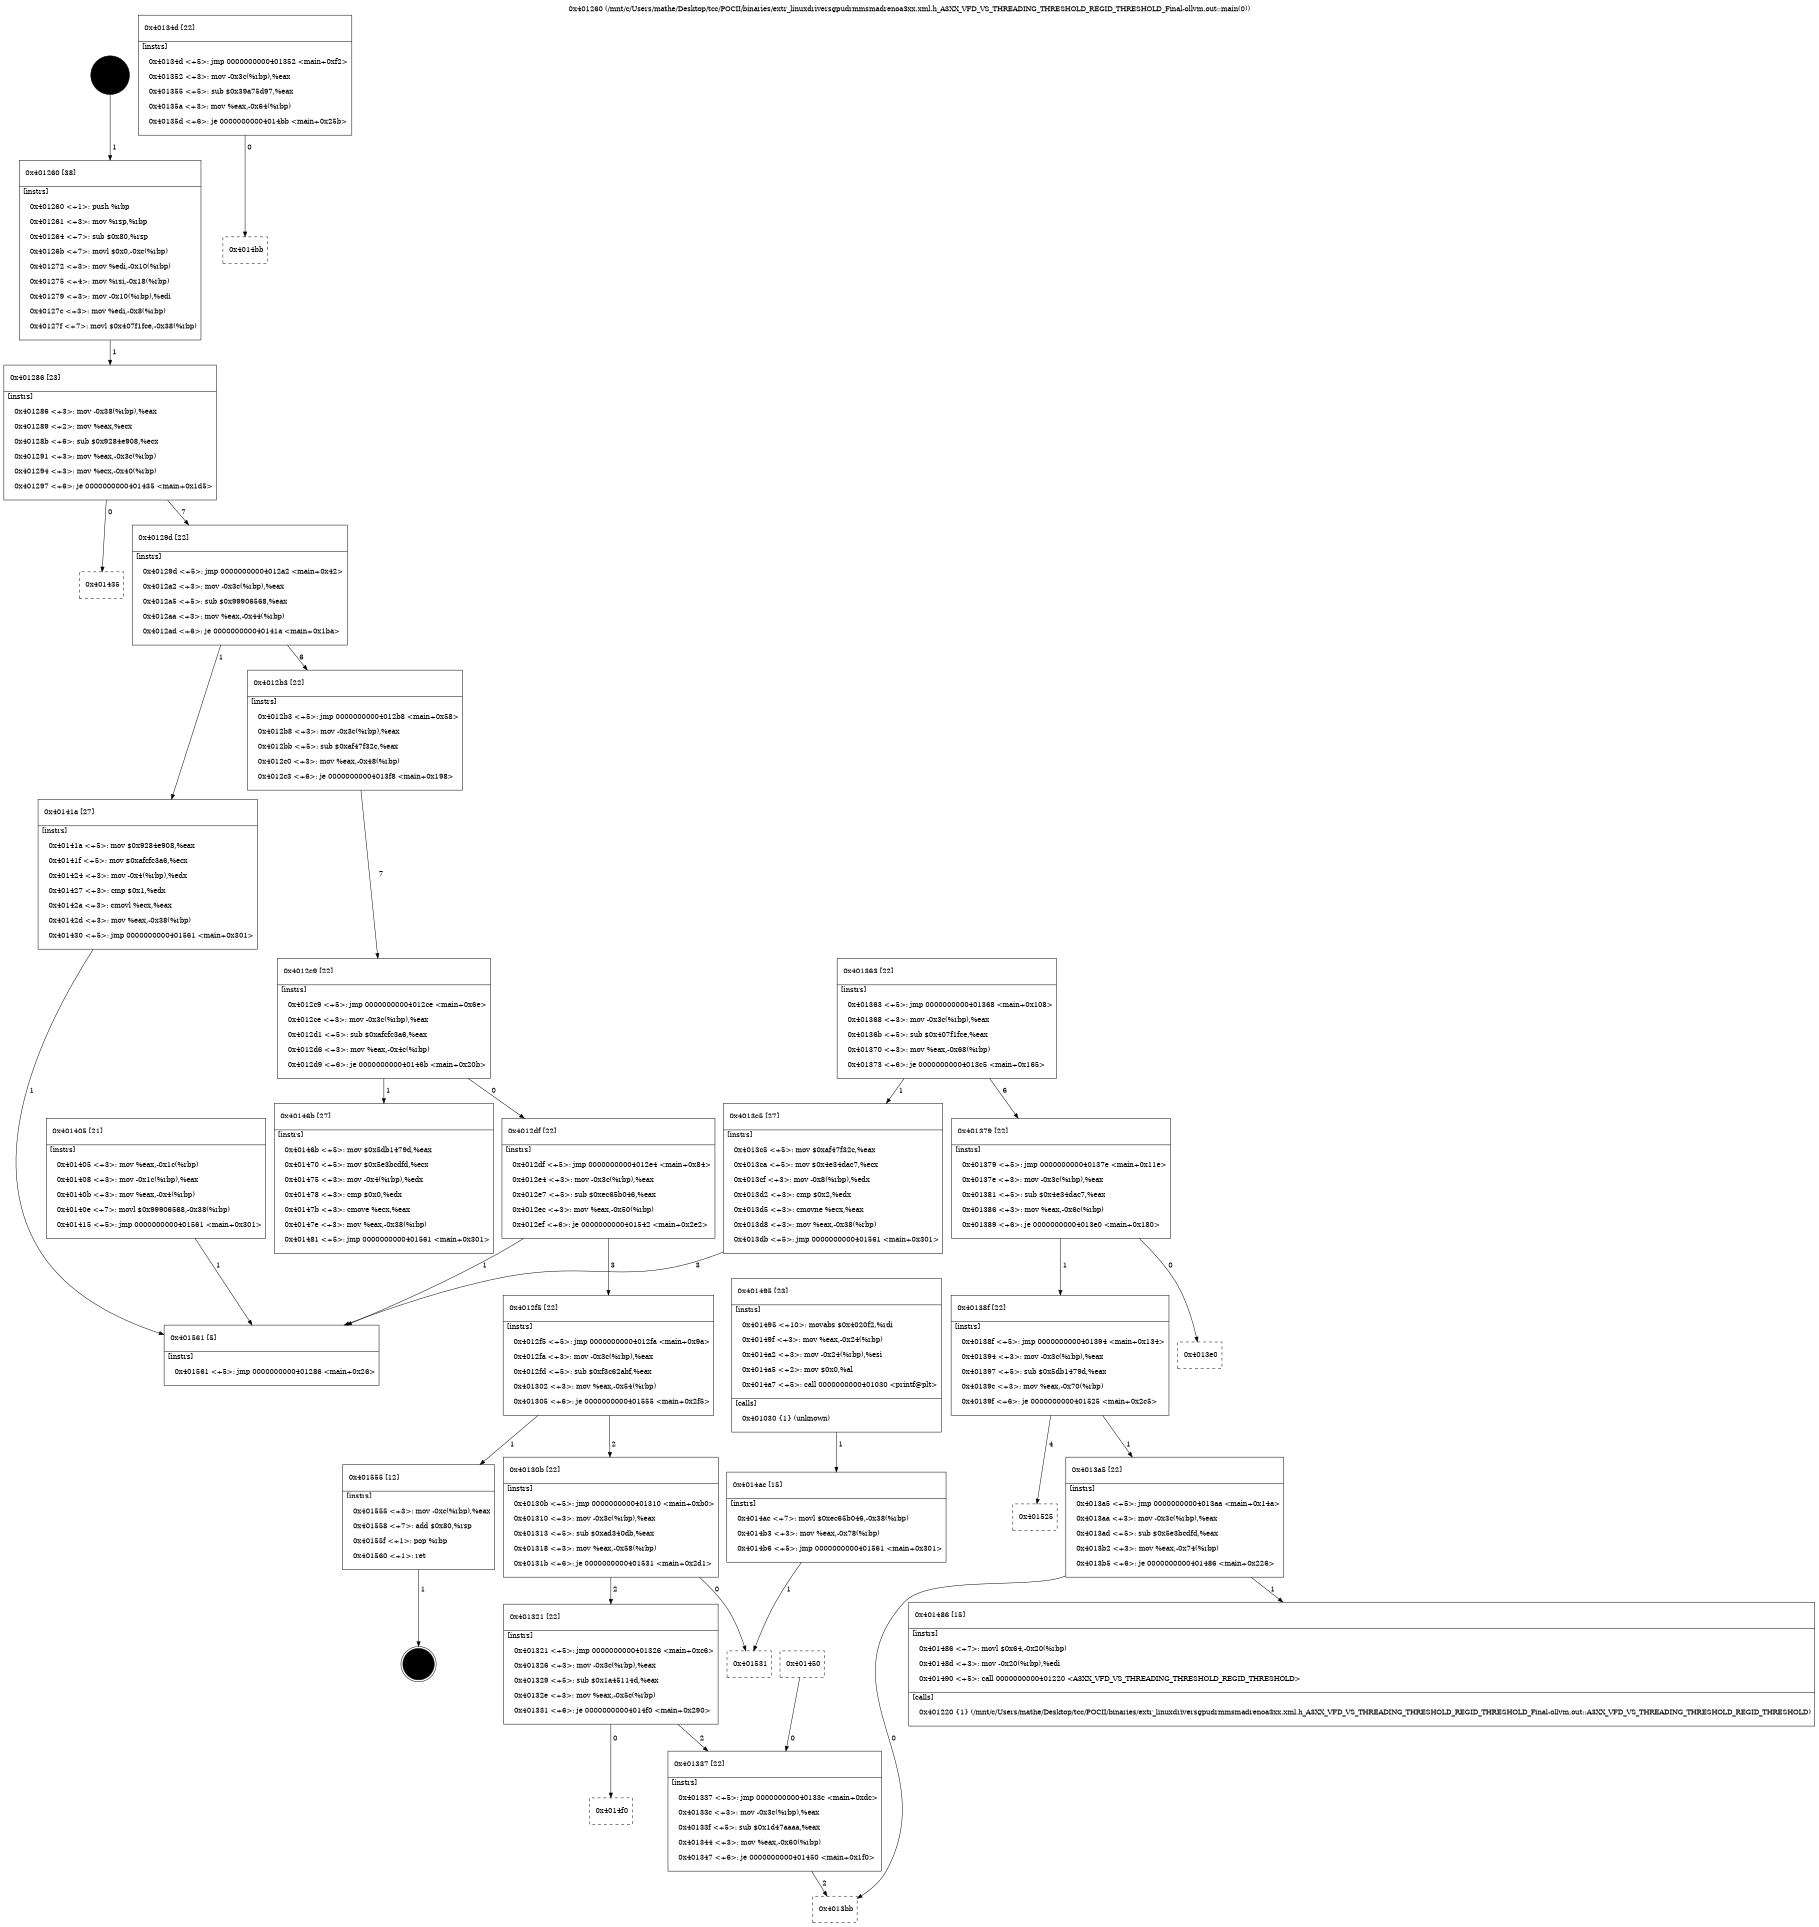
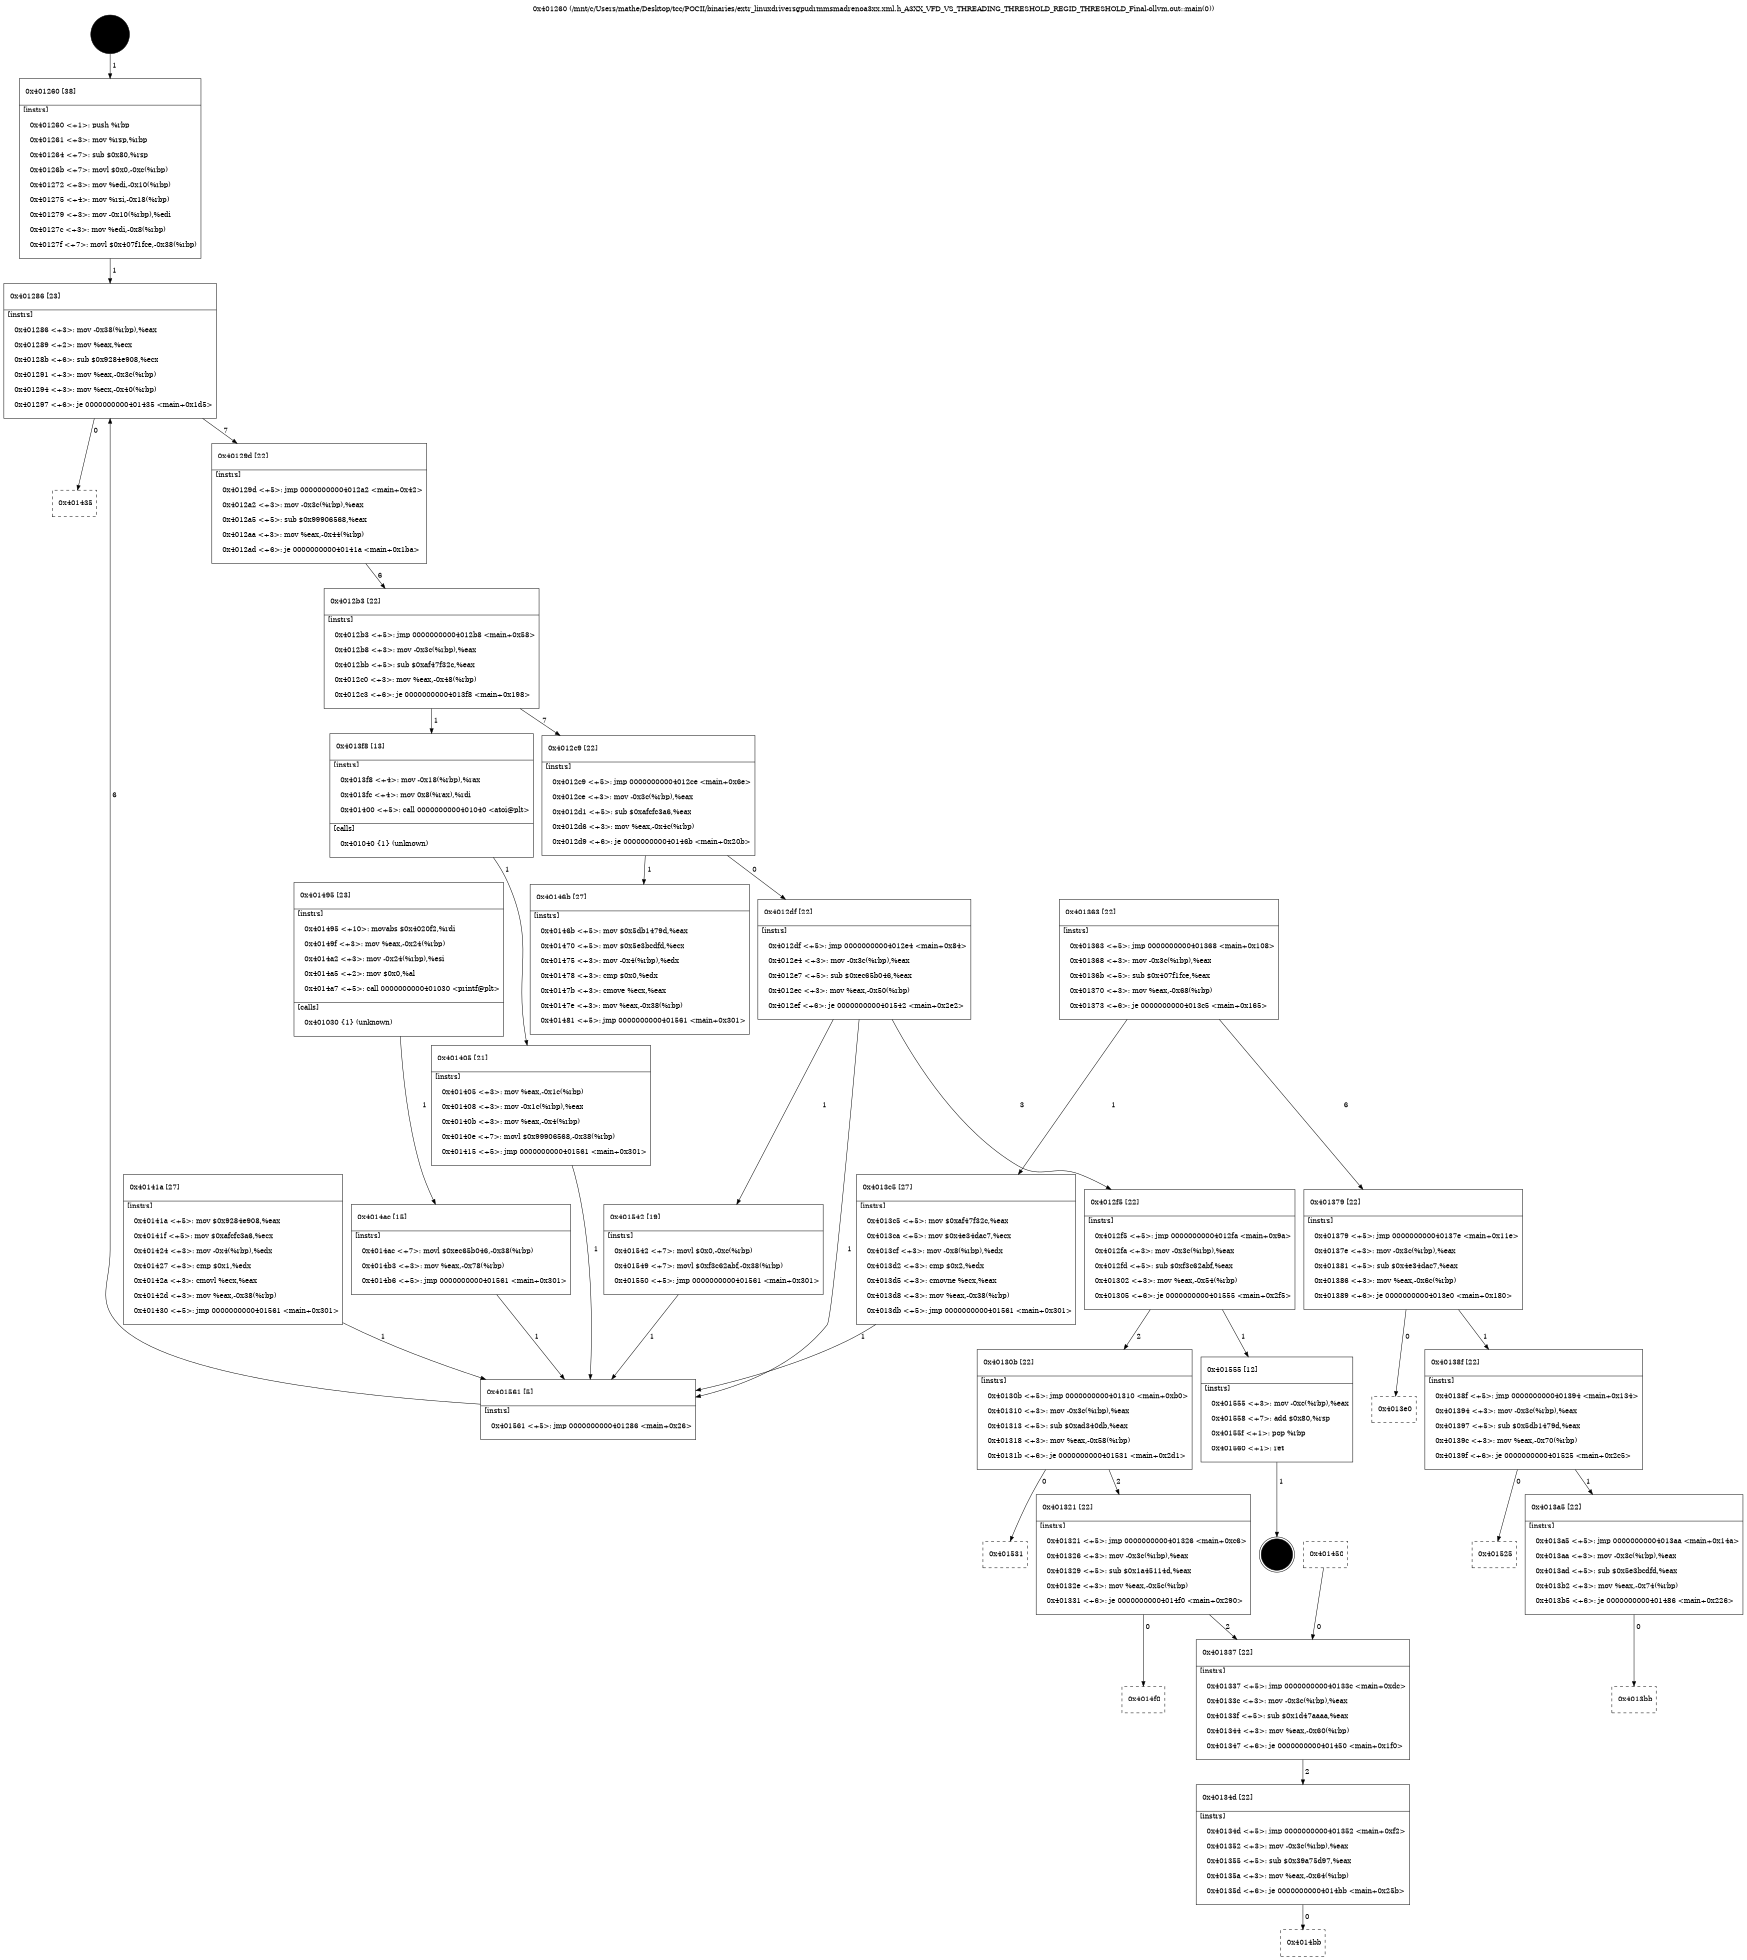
edge "0x40129d [22]" -> "0x40141a [27]": removed, label "1"
node "0x4013f8 [13]": added
edge "0x401561 [5]" -> "0x401286 [23]": added, label "6"
node "0x401542 [19]": added
edge "0x4013c5 [27]" -> "0x401561 [5]": label " 3" -> " 1"
edge "0x40138f [22]" -> "0x401525": label " 4" -> " 0"
edge "0x4014ac [15]" -> "0x401531": now "0x4014ac [15]" -> "0x401561 [5]"
node "0x401486 [15]": removed
edge "0x401337 [22]" -> "0x4013bb": now "0x401337 [22]" -> "0x40134d [22]"
